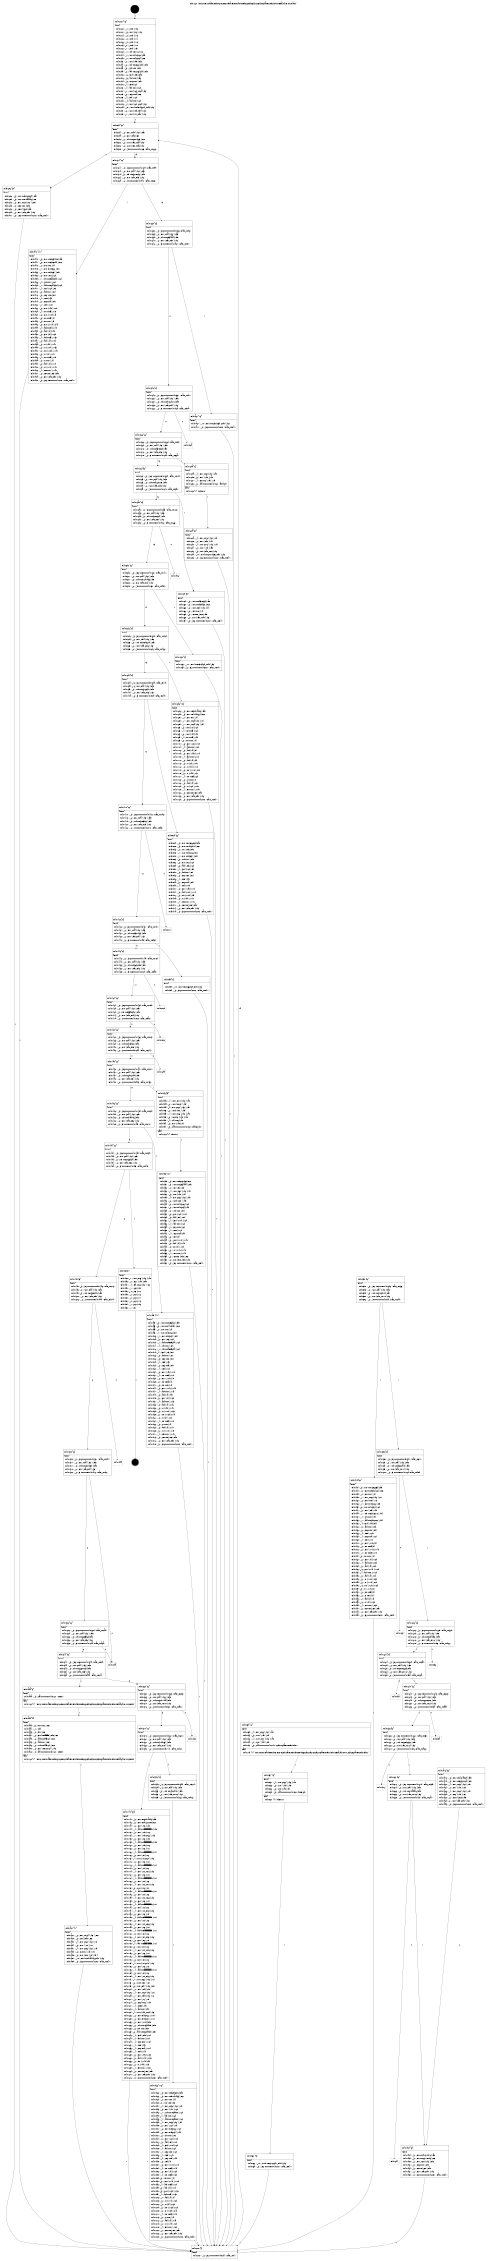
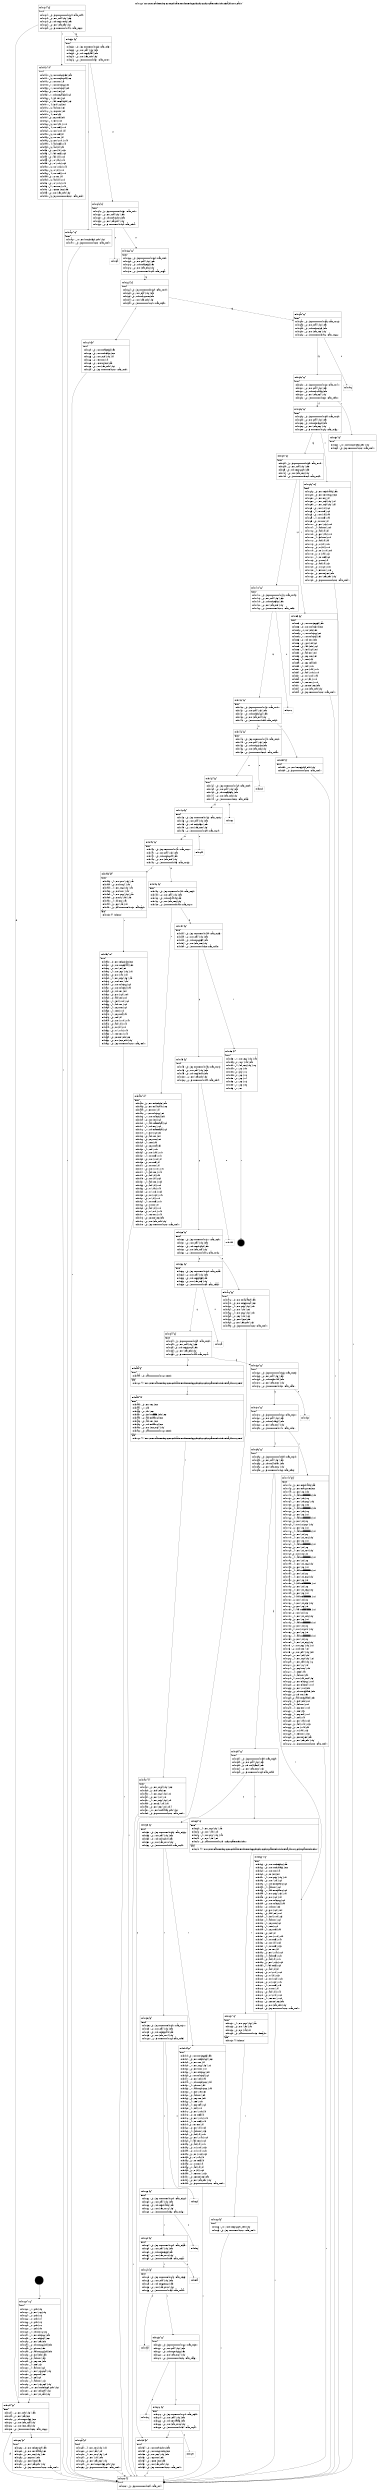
edge "0x4012f4 [32]" -> "0x401314 [28]": reversed
node "0x4018ba [16]": removed
edge "0x40150c [28]" -> "0x401cda": now "0x40150c [28]" -> "0x401a76 [36]"
node "0x4015b4 [28]": added
